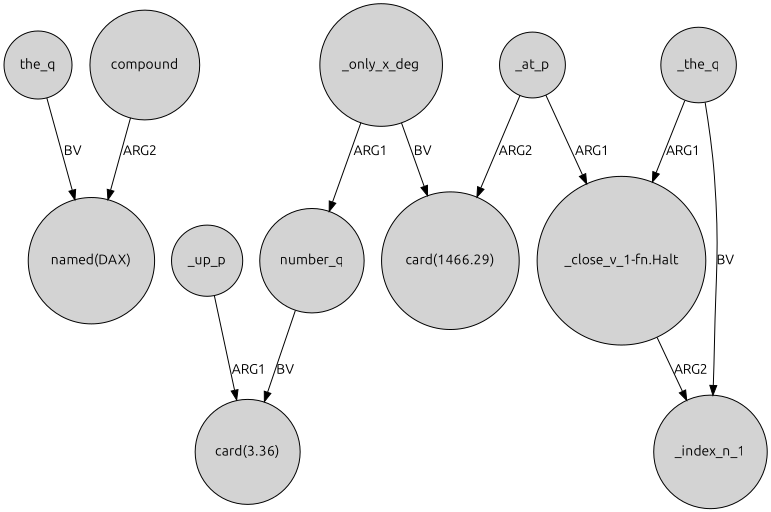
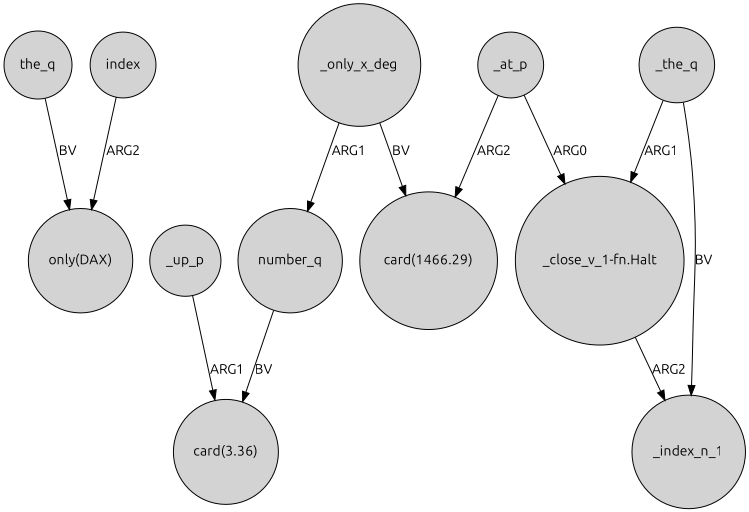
node "compound": label "compound" -> "index"
edge "_at_p" -> "_close_v_1-fn.Halt": label "ARG1" -> "ARG0"
node "named(DAX)": label "named(DAX)" -> "only(DAX)"
